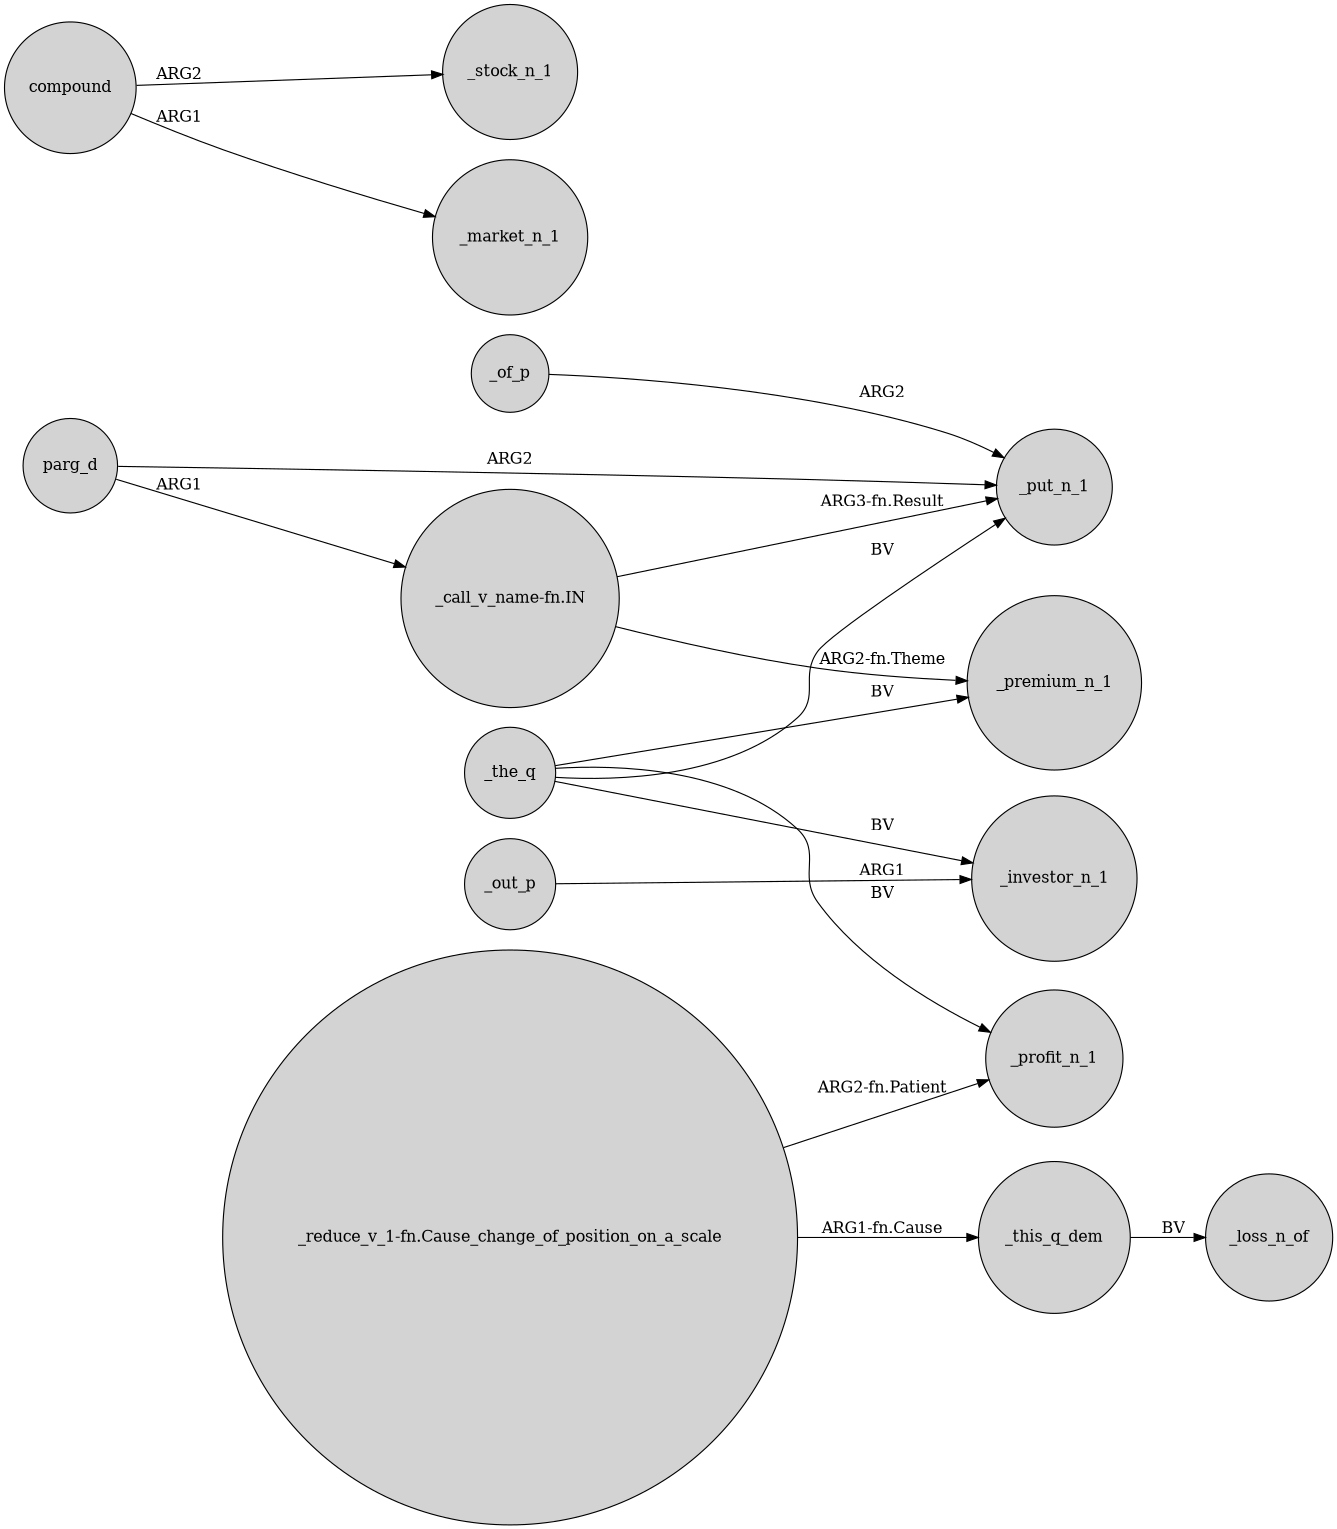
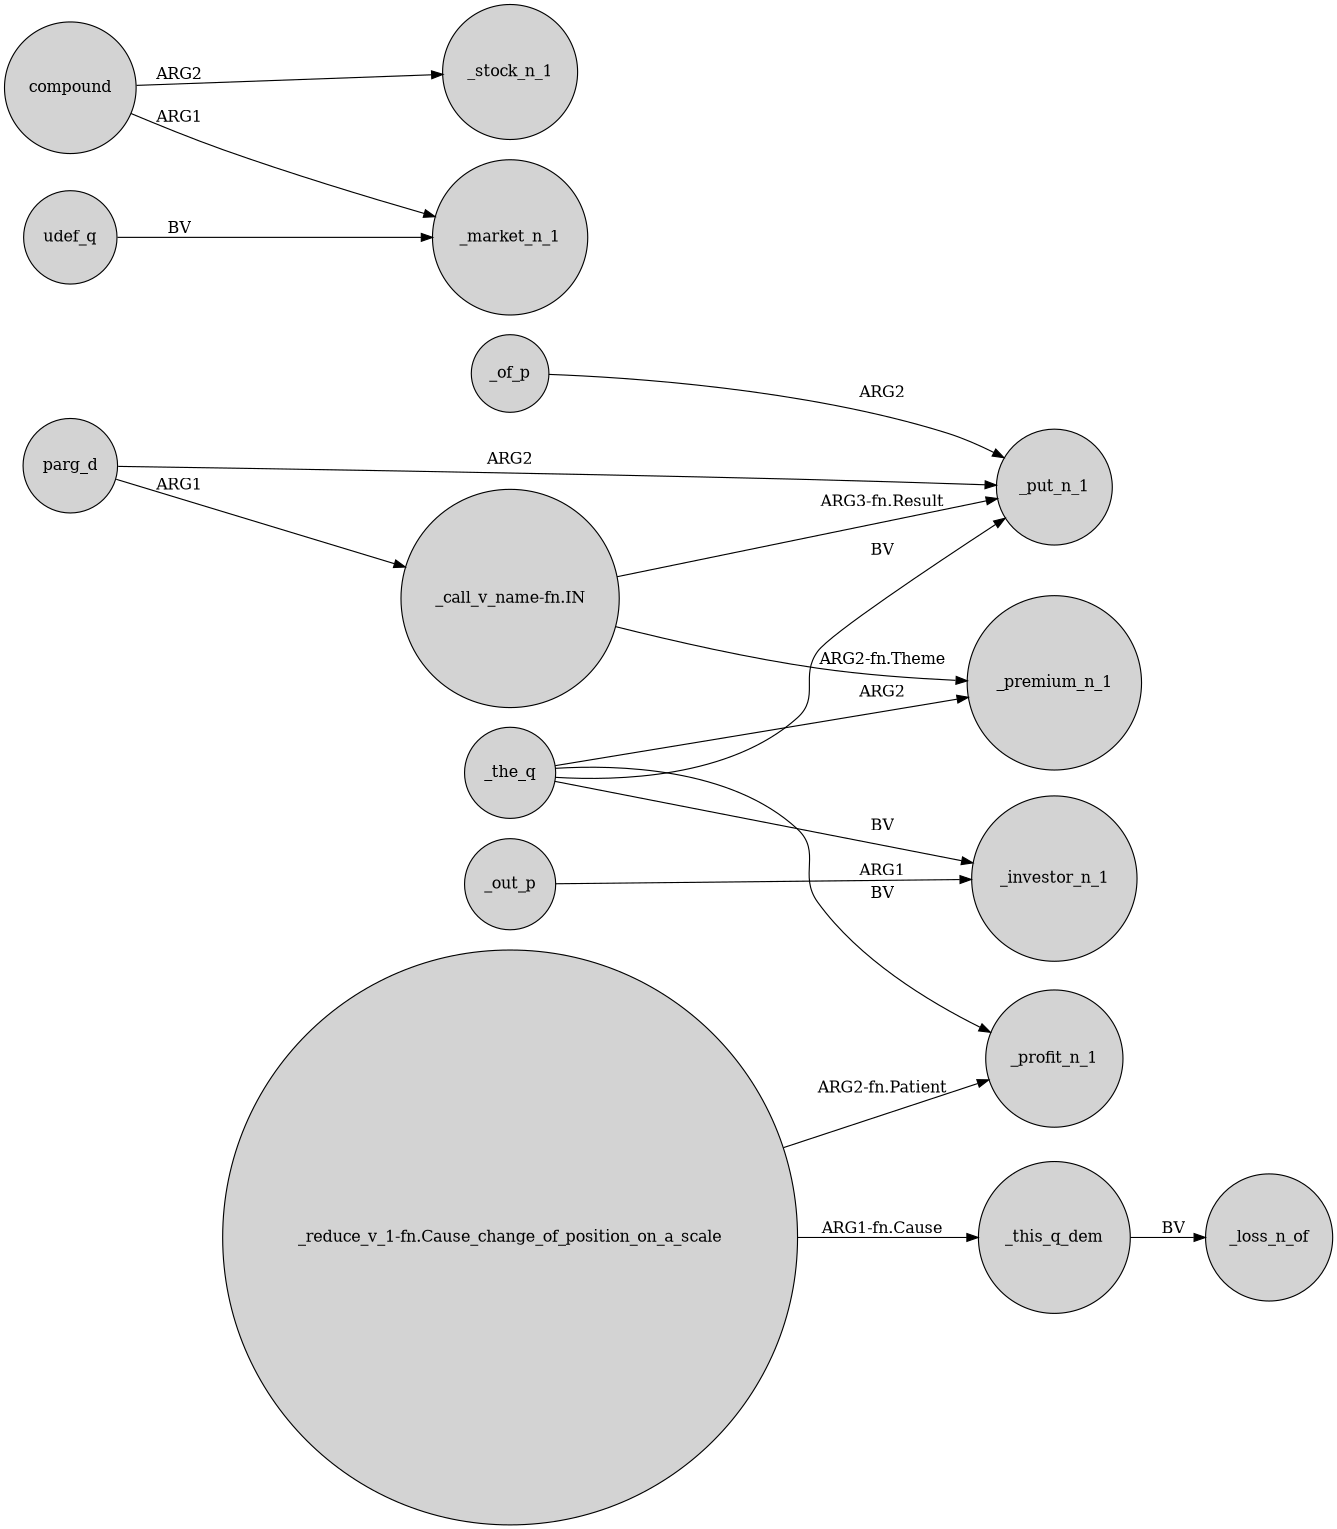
node "udef_q": added
edge "_the_q" -> "_premium_n_1": label "BV" -> "ARG2"
